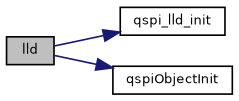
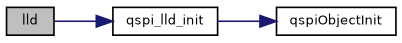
edge "lld" -> "qspiObjectInit": now "qspi_lld_init" -> "qspiObjectInit"
